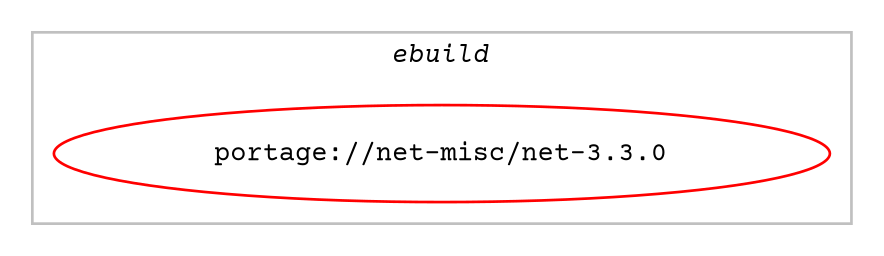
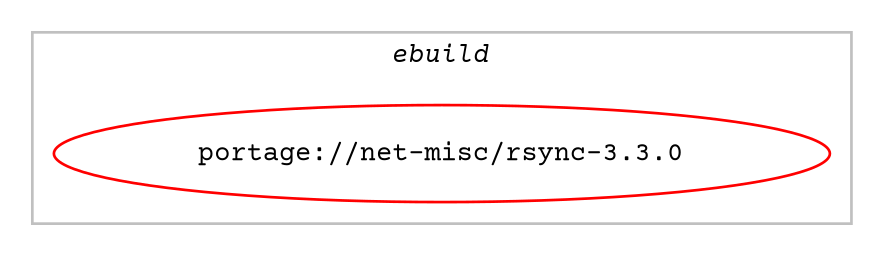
node "portage://net-misc/net-3.3.0": label "portage://net-misc/net-3.3.0" -> "portage://net-misc/rsync-3.3.0"
